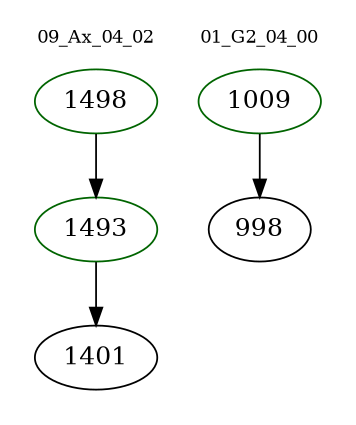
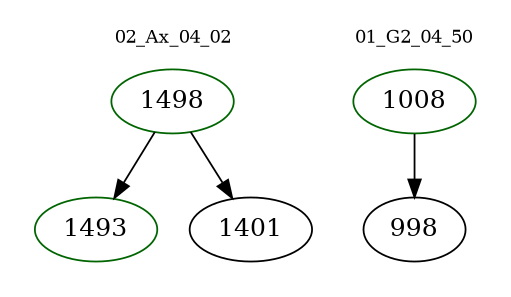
cluster "09_Ax_04_02": label "09_Ax_04_02" -> "02_Ax_04_02"
cluster "01_G2_04_00": label "01_G2_04_00" -> "01_G2_04_50"
node "1009": label "1009" -> "1008"
edge "1493" -> "1401": now "1498" -> "1401"
